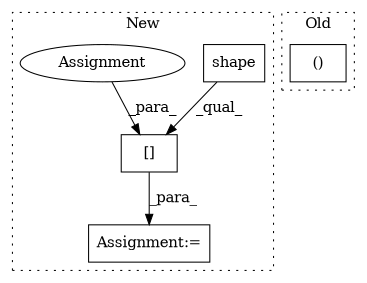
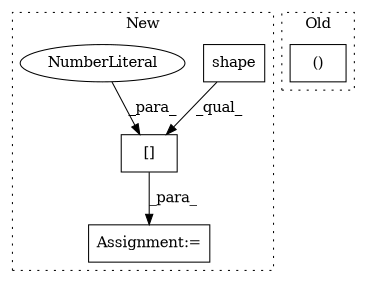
node "Assignment": label "Assignment" -> "NumberLiteral"
